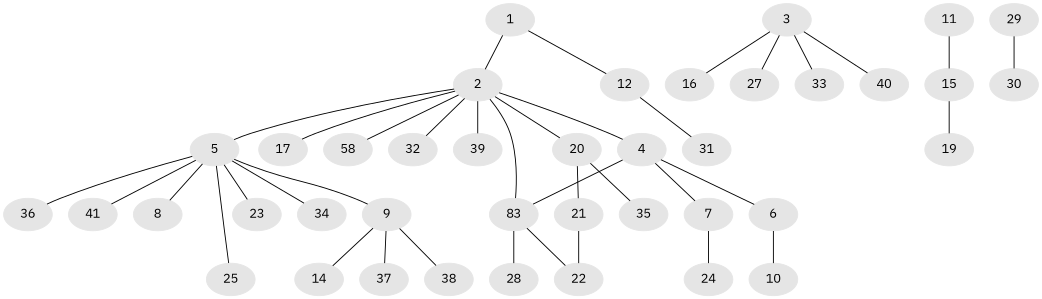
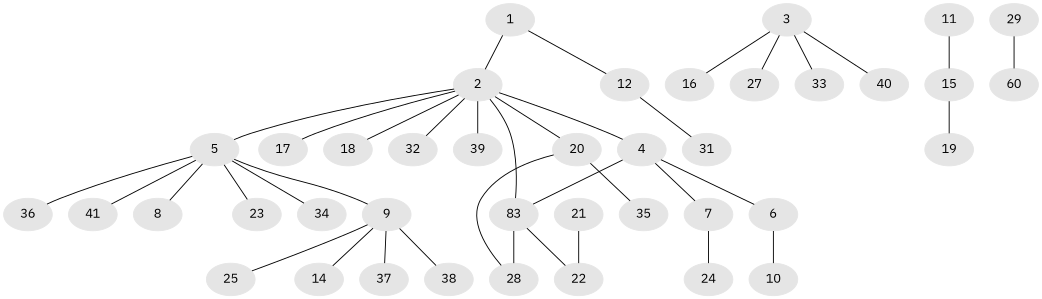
node "30": label "30" -> "60"
node "58": label "58" -> "18"
edge "20" -- "21": now "20" -- "28"
edge "5" -- "25": now "9" -- "25"
